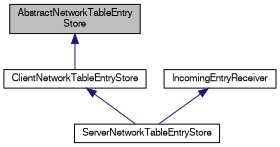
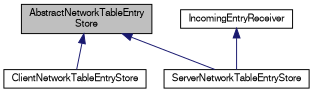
edge "ServerNetworkTableEntryStore" -> "ClientNetworkTableEntryStore": now "ServerNetworkTableEntryStore" -> "AbstractNetworkTableEntry Store"
